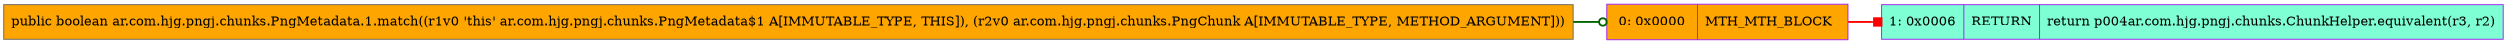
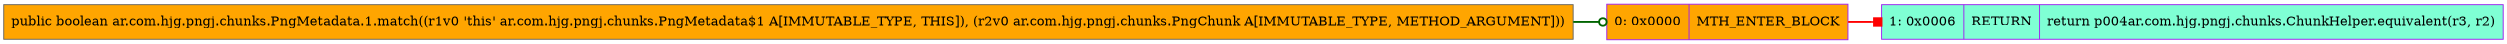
node "0: 0x0000": text "MTH_MTH_BLOCK" -> "MTH_ENTER_BLOCK"
